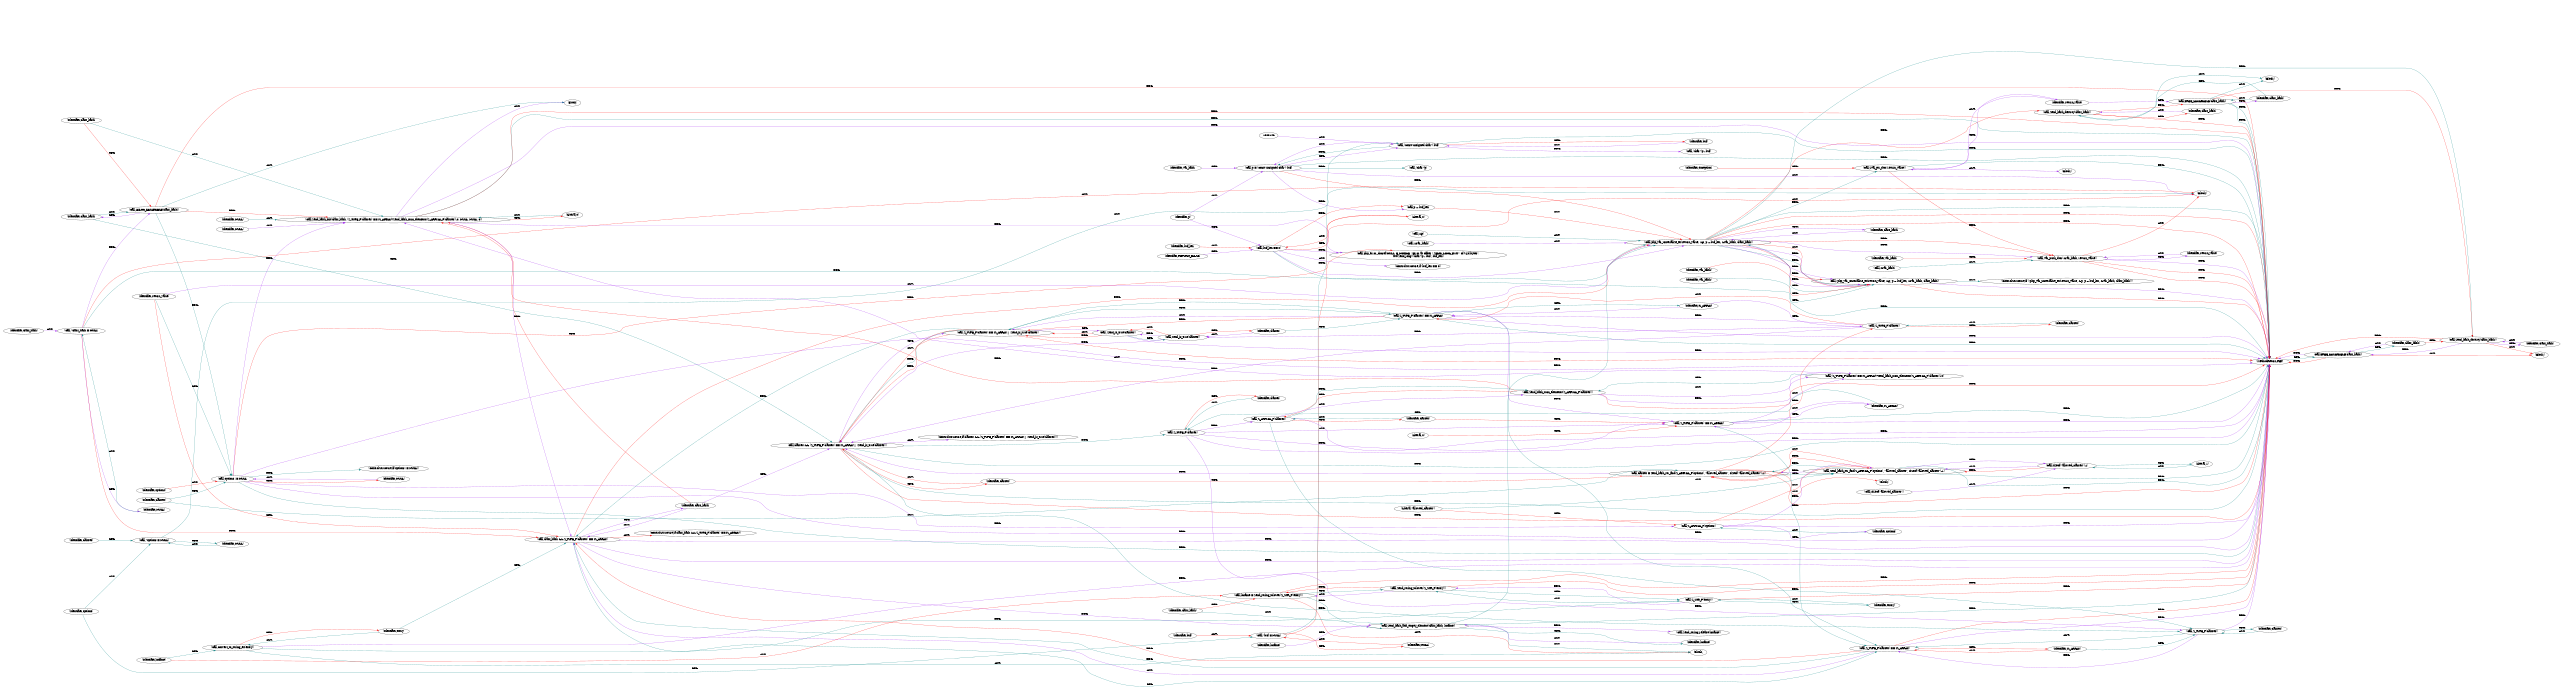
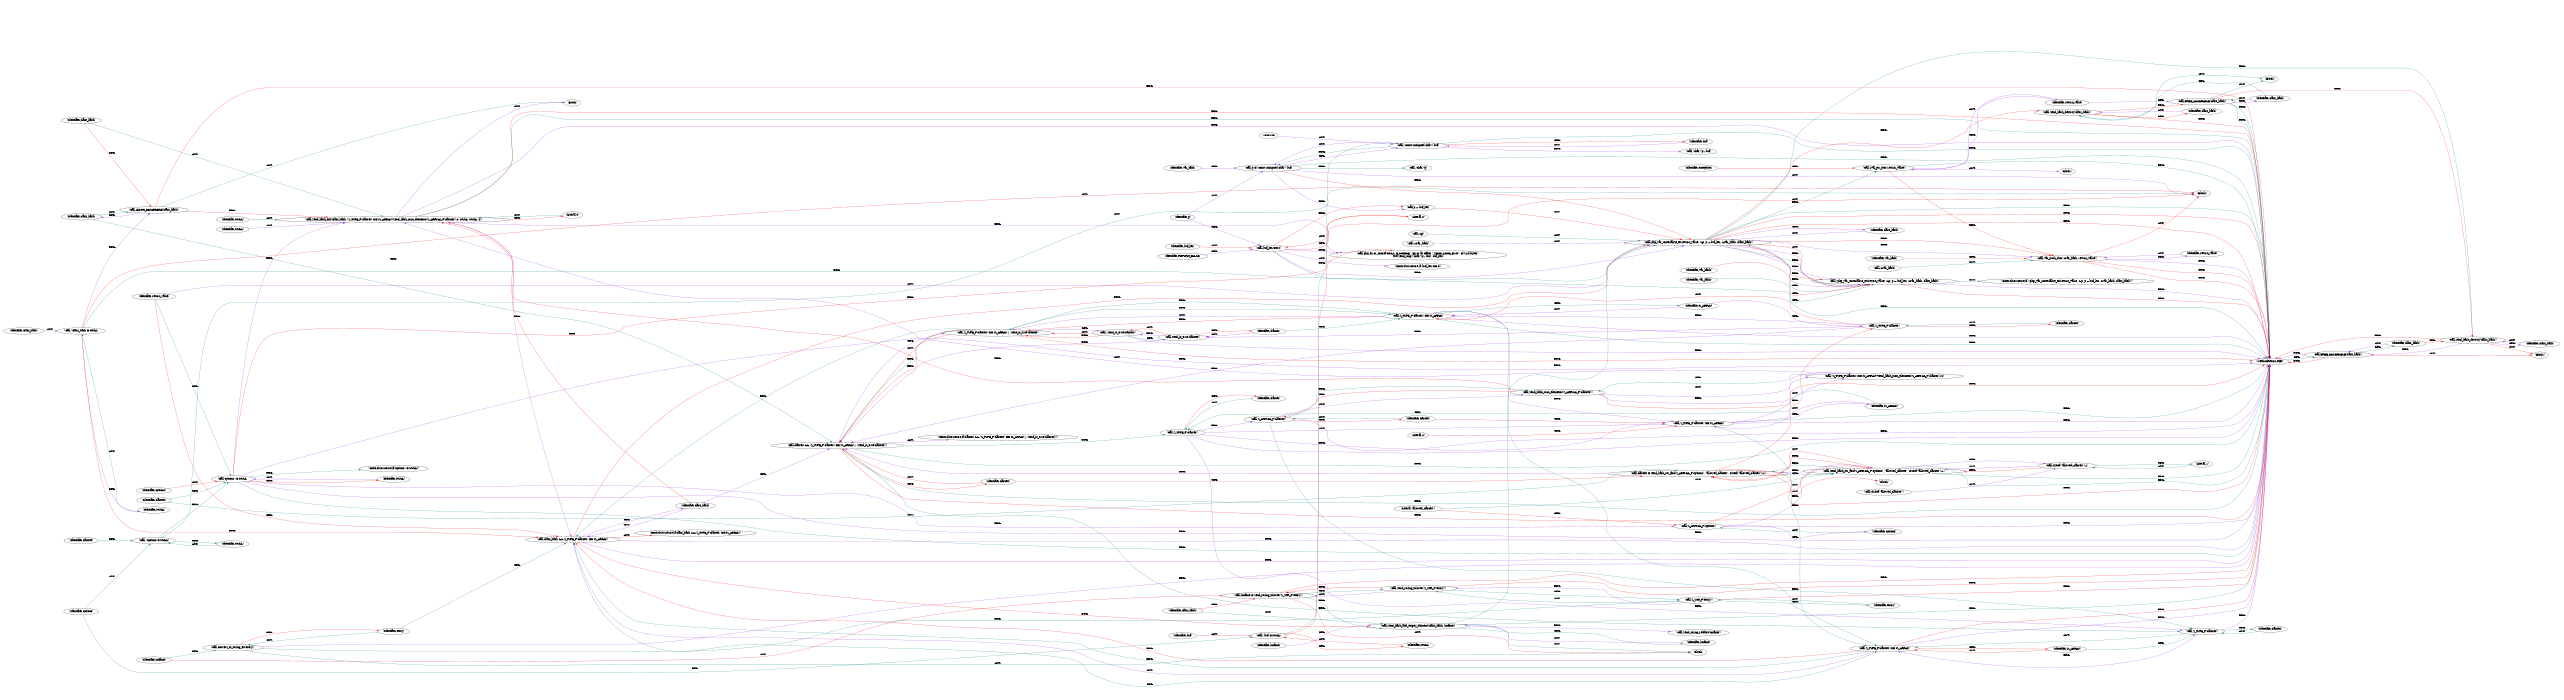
edge "(Call,ALLOC_HASHTABLE(class_hash))" -> "(Call,options != NULL)": now "(Call,*options = NULL)" -> "(Call,options != NULL)"
edge "(Call,class_hash && Z_TYPE_P(classes) == IS_ARRAY)" -> "(Call,zend_hash_add_empty_element(class_hash, lcname))": color purple -> red
